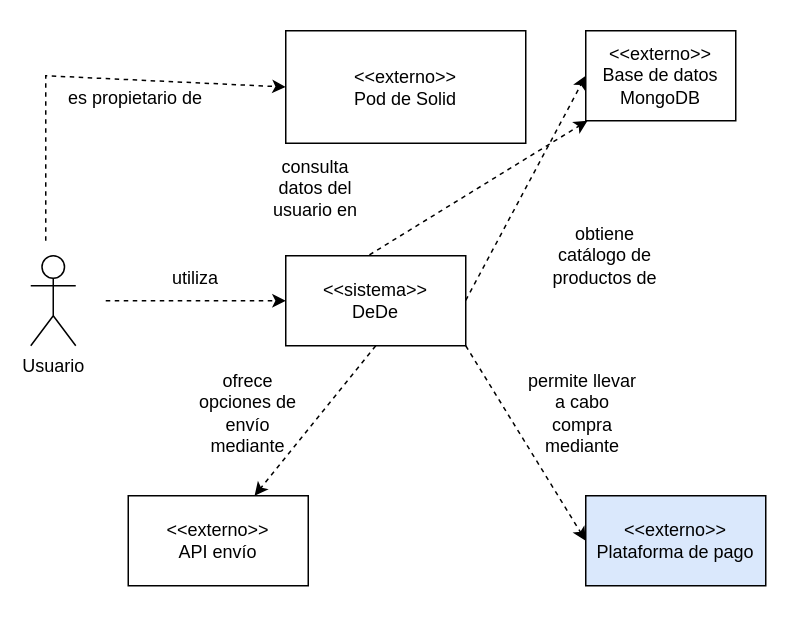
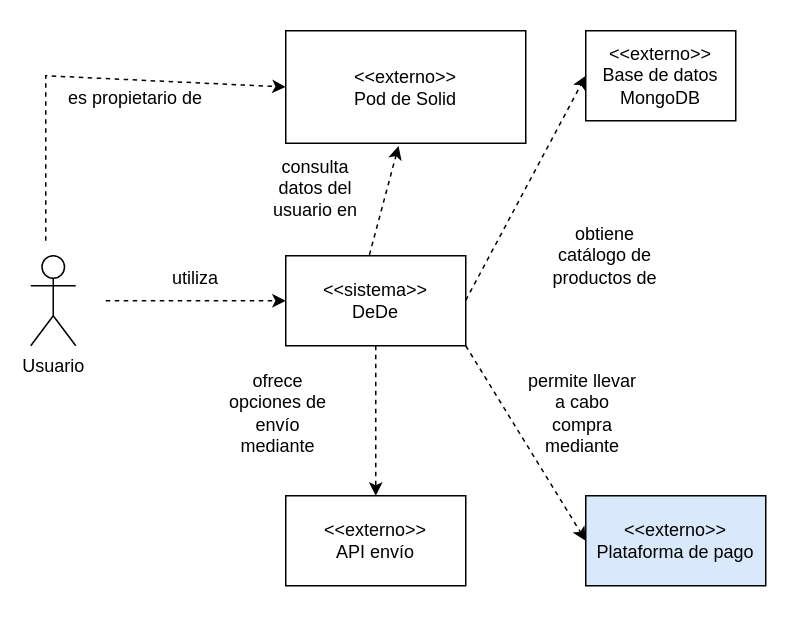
edge "<<sistema>> DeDe" -> "<<externo>> Base de datos MongoDB": now "<<sistema>> DeDe" -> "<<externo>> Pod de Solid"
node "ofrece opciones de envío mediante": moved (248, 413) -> (278, 413)
node "<<externo>> API envío": moved (218, 541) -> (376, 541)
